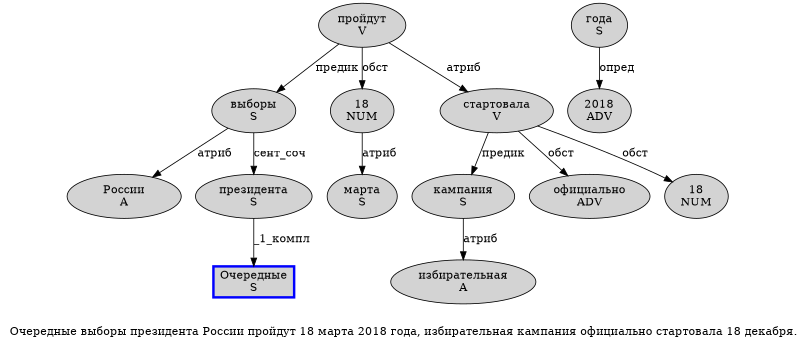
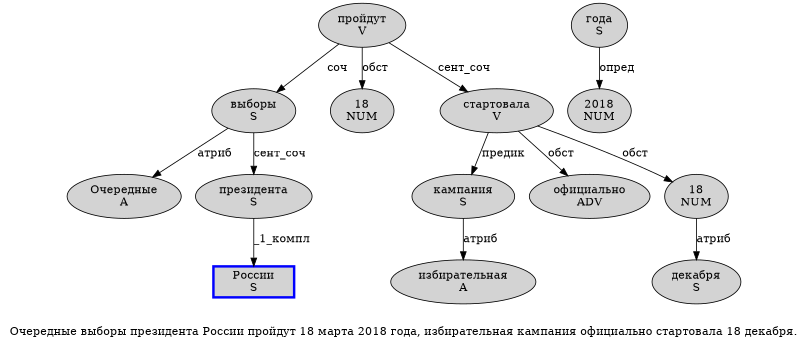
edge "пройдут V" -> "выборы S": label "предик" -> "соч"
edge "пройдут V" -> "стартовала V": label "атриб" -> "сент_соч"
node "2018 ADV": label "2018 ADV" -> "2018 NUM"
node "России A": label "России A" -> "Очередные A"
node "марта S": removed
node "Очередные S": label "Очередные S" -> "России S"
node "декабря S": added
